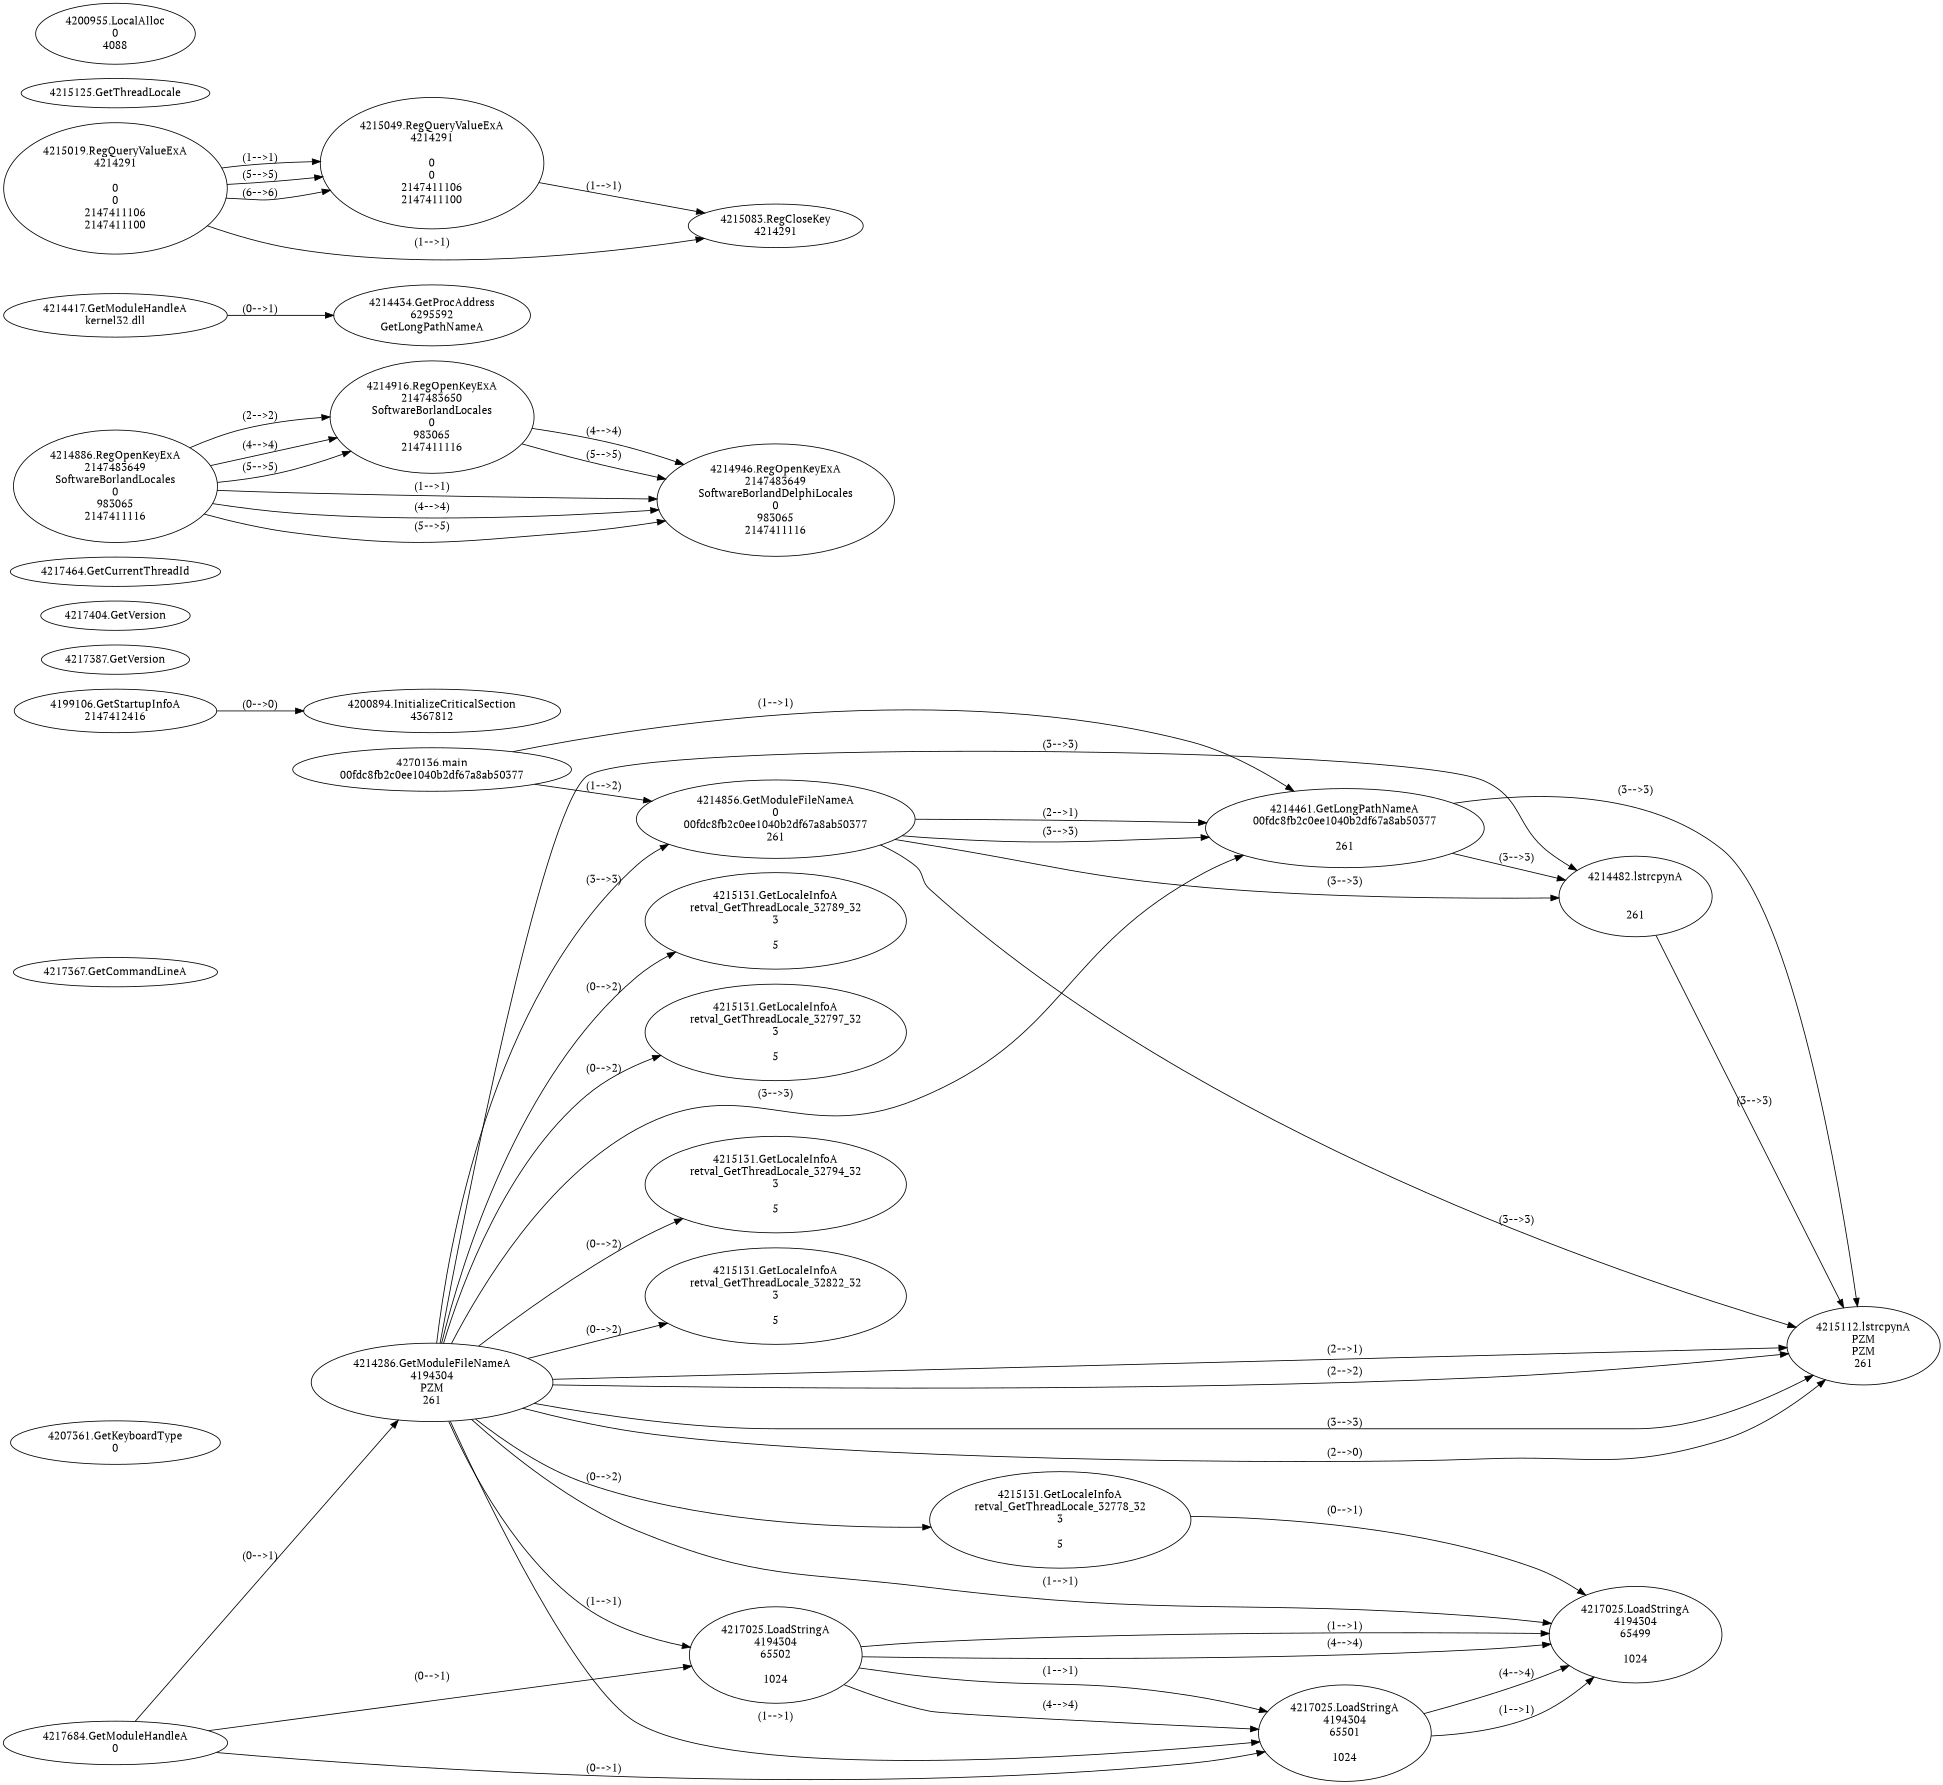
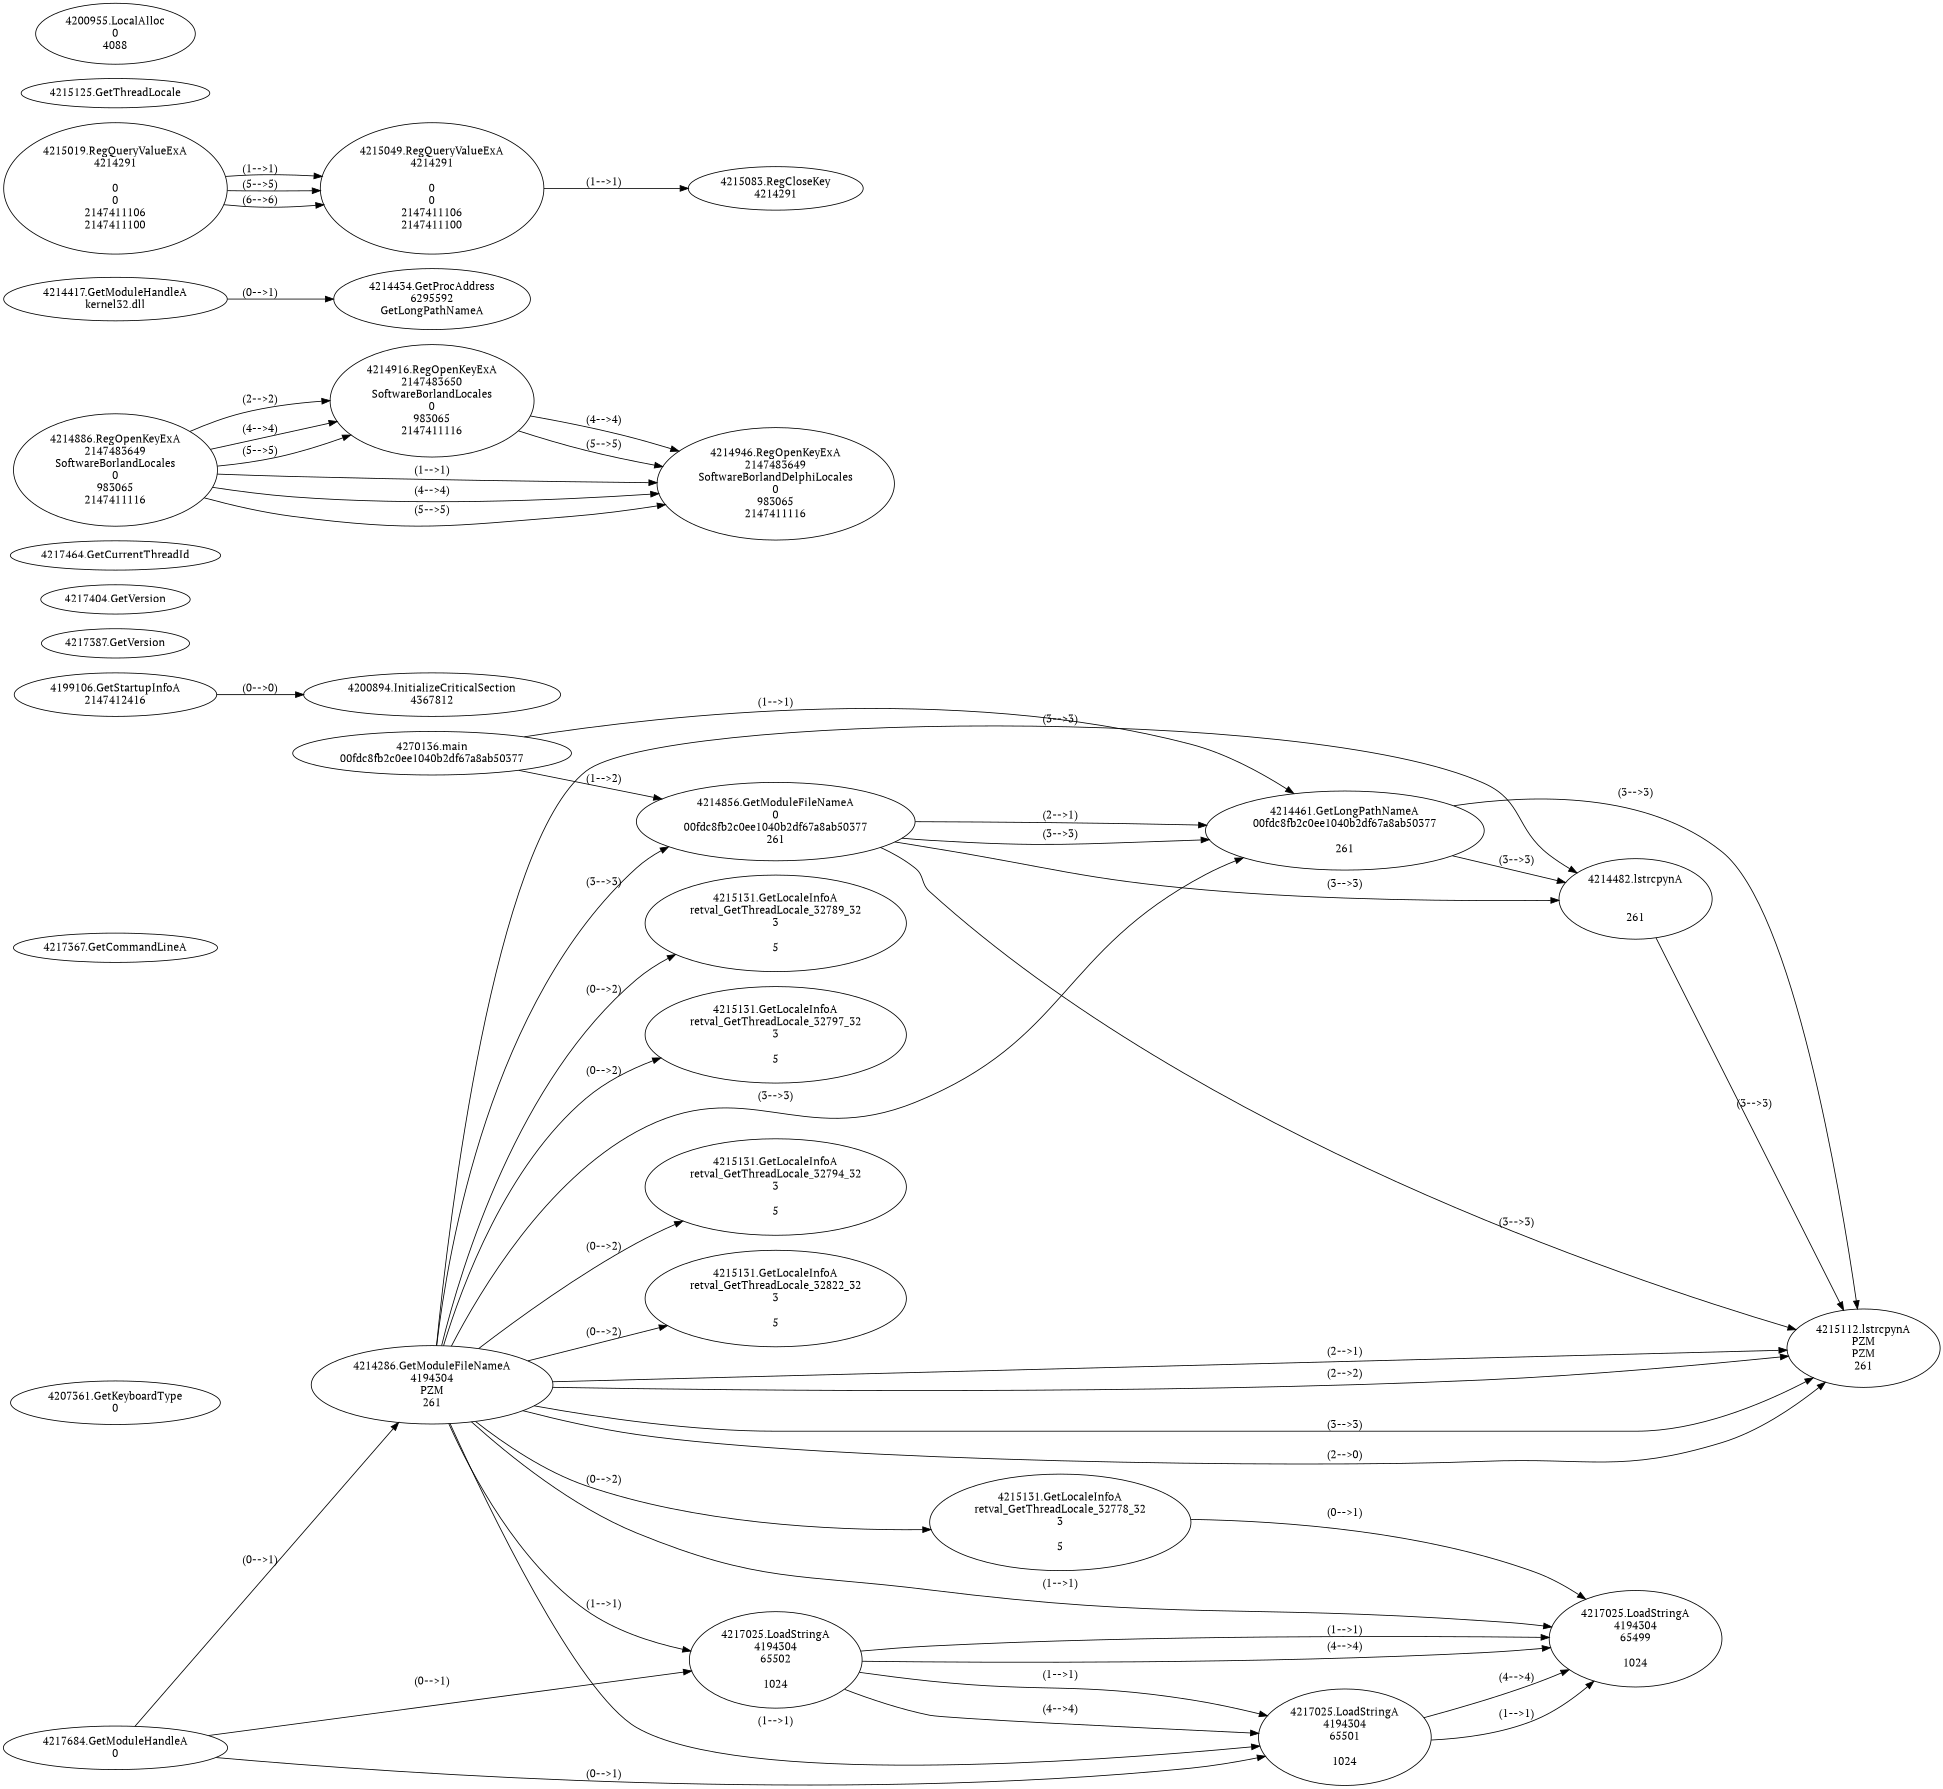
edge "4215019.RegQueryValueExA 4214291 0 0 2147411106 2147411100" -> "4215083.RegCloseKey 4214291": removed, label "(1-->1)"
